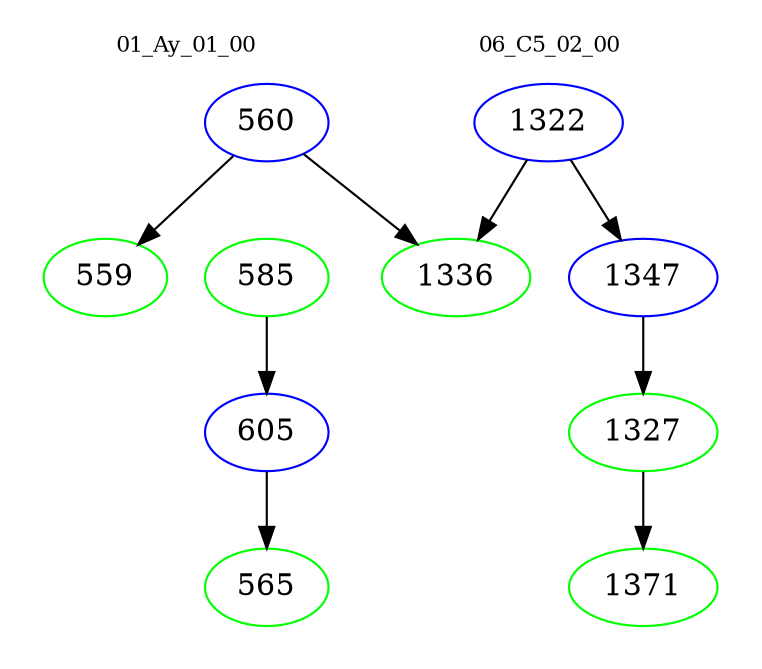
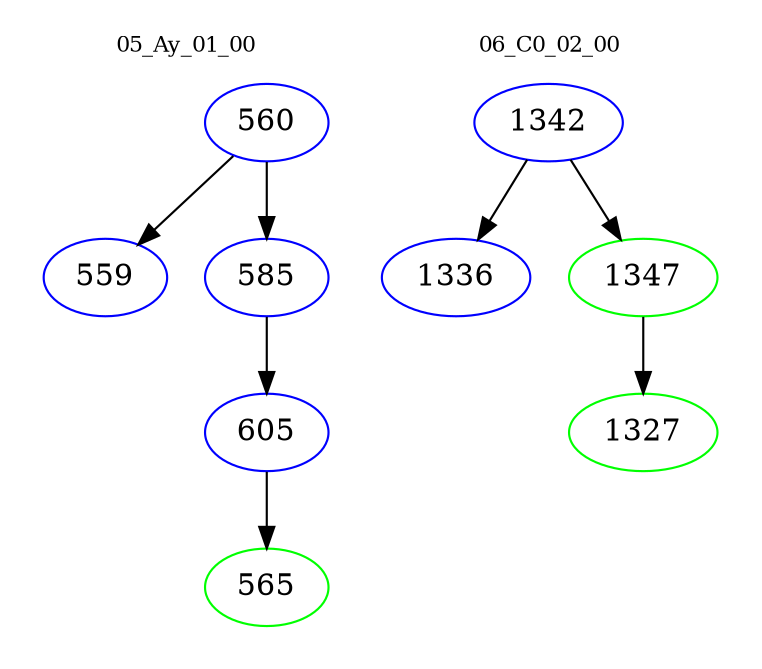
cluster "01_Ay_01_00": label "01_Ay_01_00" -> "05_Ay_01_00"
cluster "06_C5_02_00": label "06_C5_02_00" -> "06_C0_02_00"
node "1322": label "1322" -> "1342"
edge "560" -> "1336": now "560" -> "585"
node "559": color green -> blue
node "585": color green -> blue
node "1336": color green -> blue
node "1347": color blue -> green
node "1371": removed
